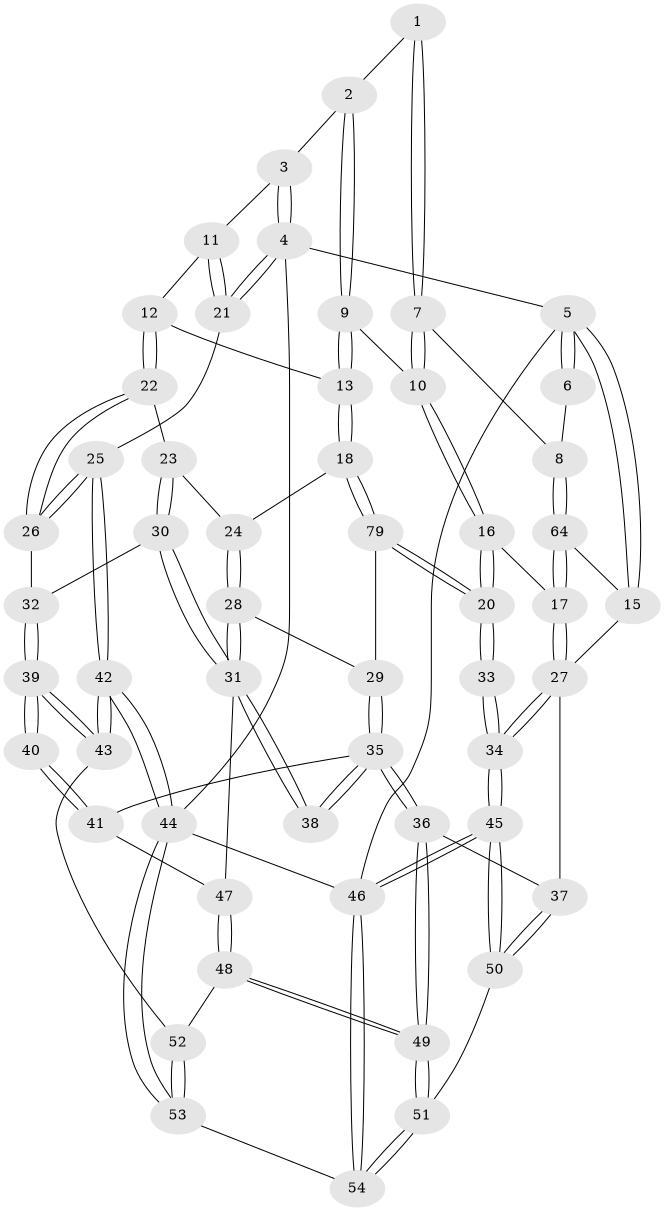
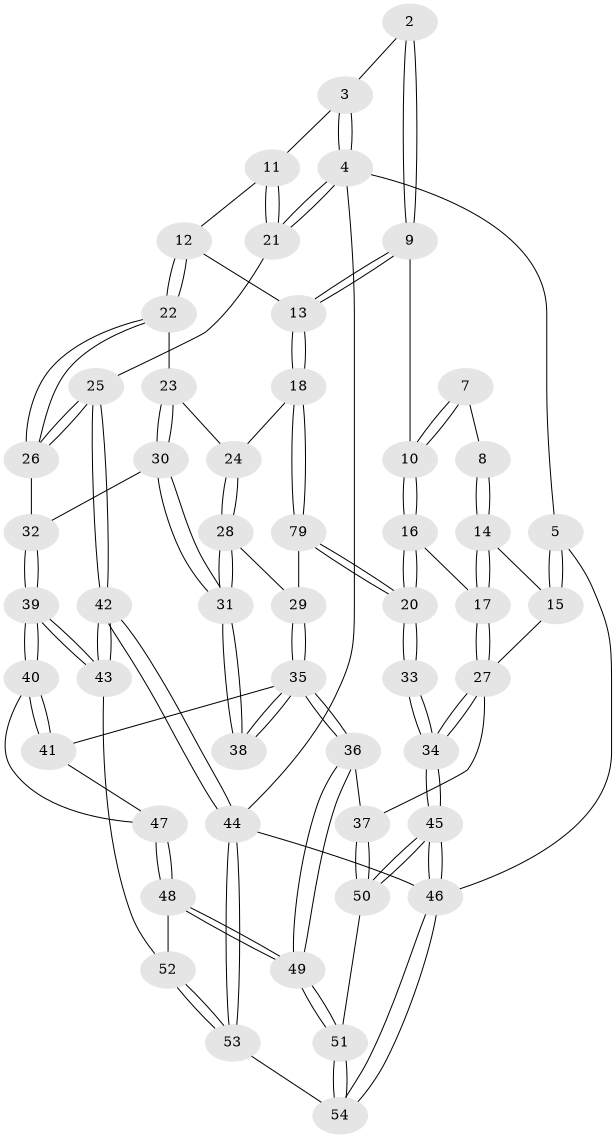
node "1": removed
node "6": removed
node "64": label "64" -> "14"
edge "31" -- "47": now "40" -- "47"
